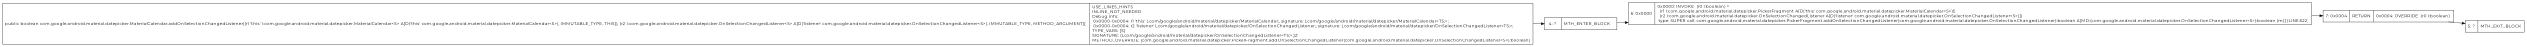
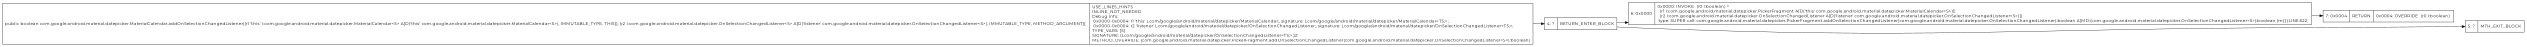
edge "7: 0x0004" -> "5: ?": now "4: ?" -> "5: ?"
node "4: ?": text "MTH_ENTER_BLOCK" -> "RETURN_ENTER_BLOCK"
